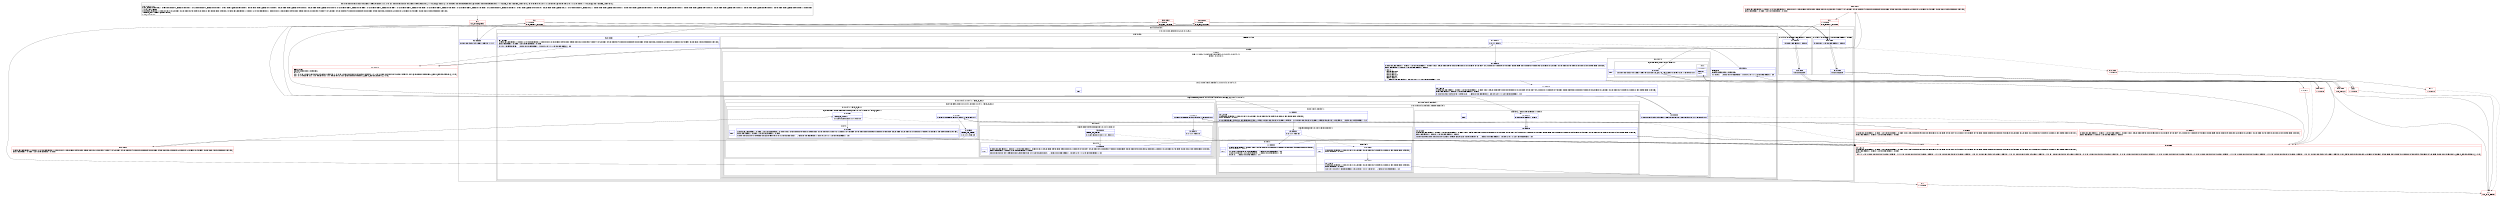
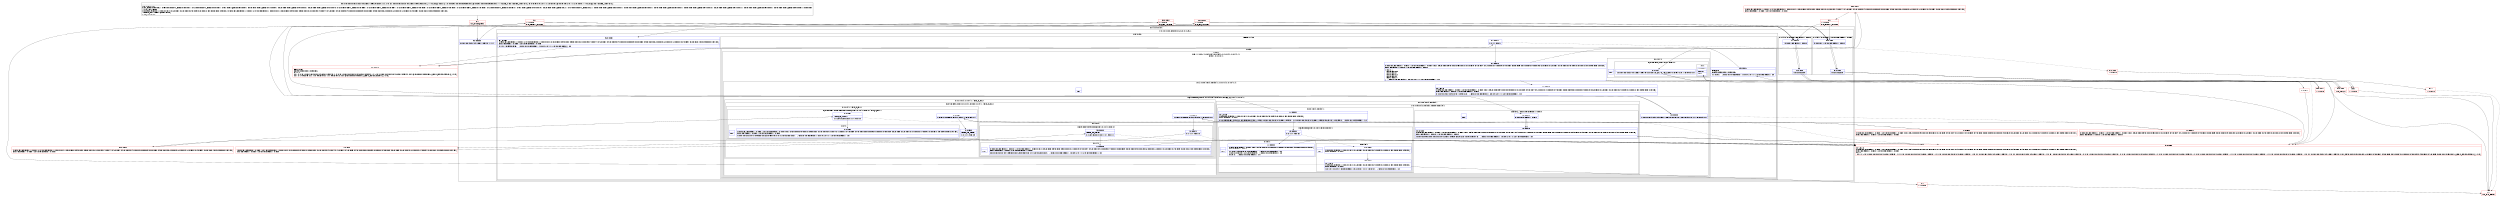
node "74: 0x0081": added
